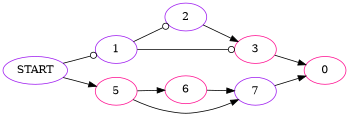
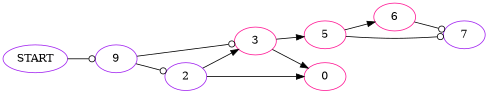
node "1": label "1" -> "9"
edge "START" -> "5": now "3" -> "5"
edge "7" -> "0": now "2" -> "0"
edge "6" -> "7": arrowhead normal -> odot
edge "5" -> "7": arrowhead normal -> odot
